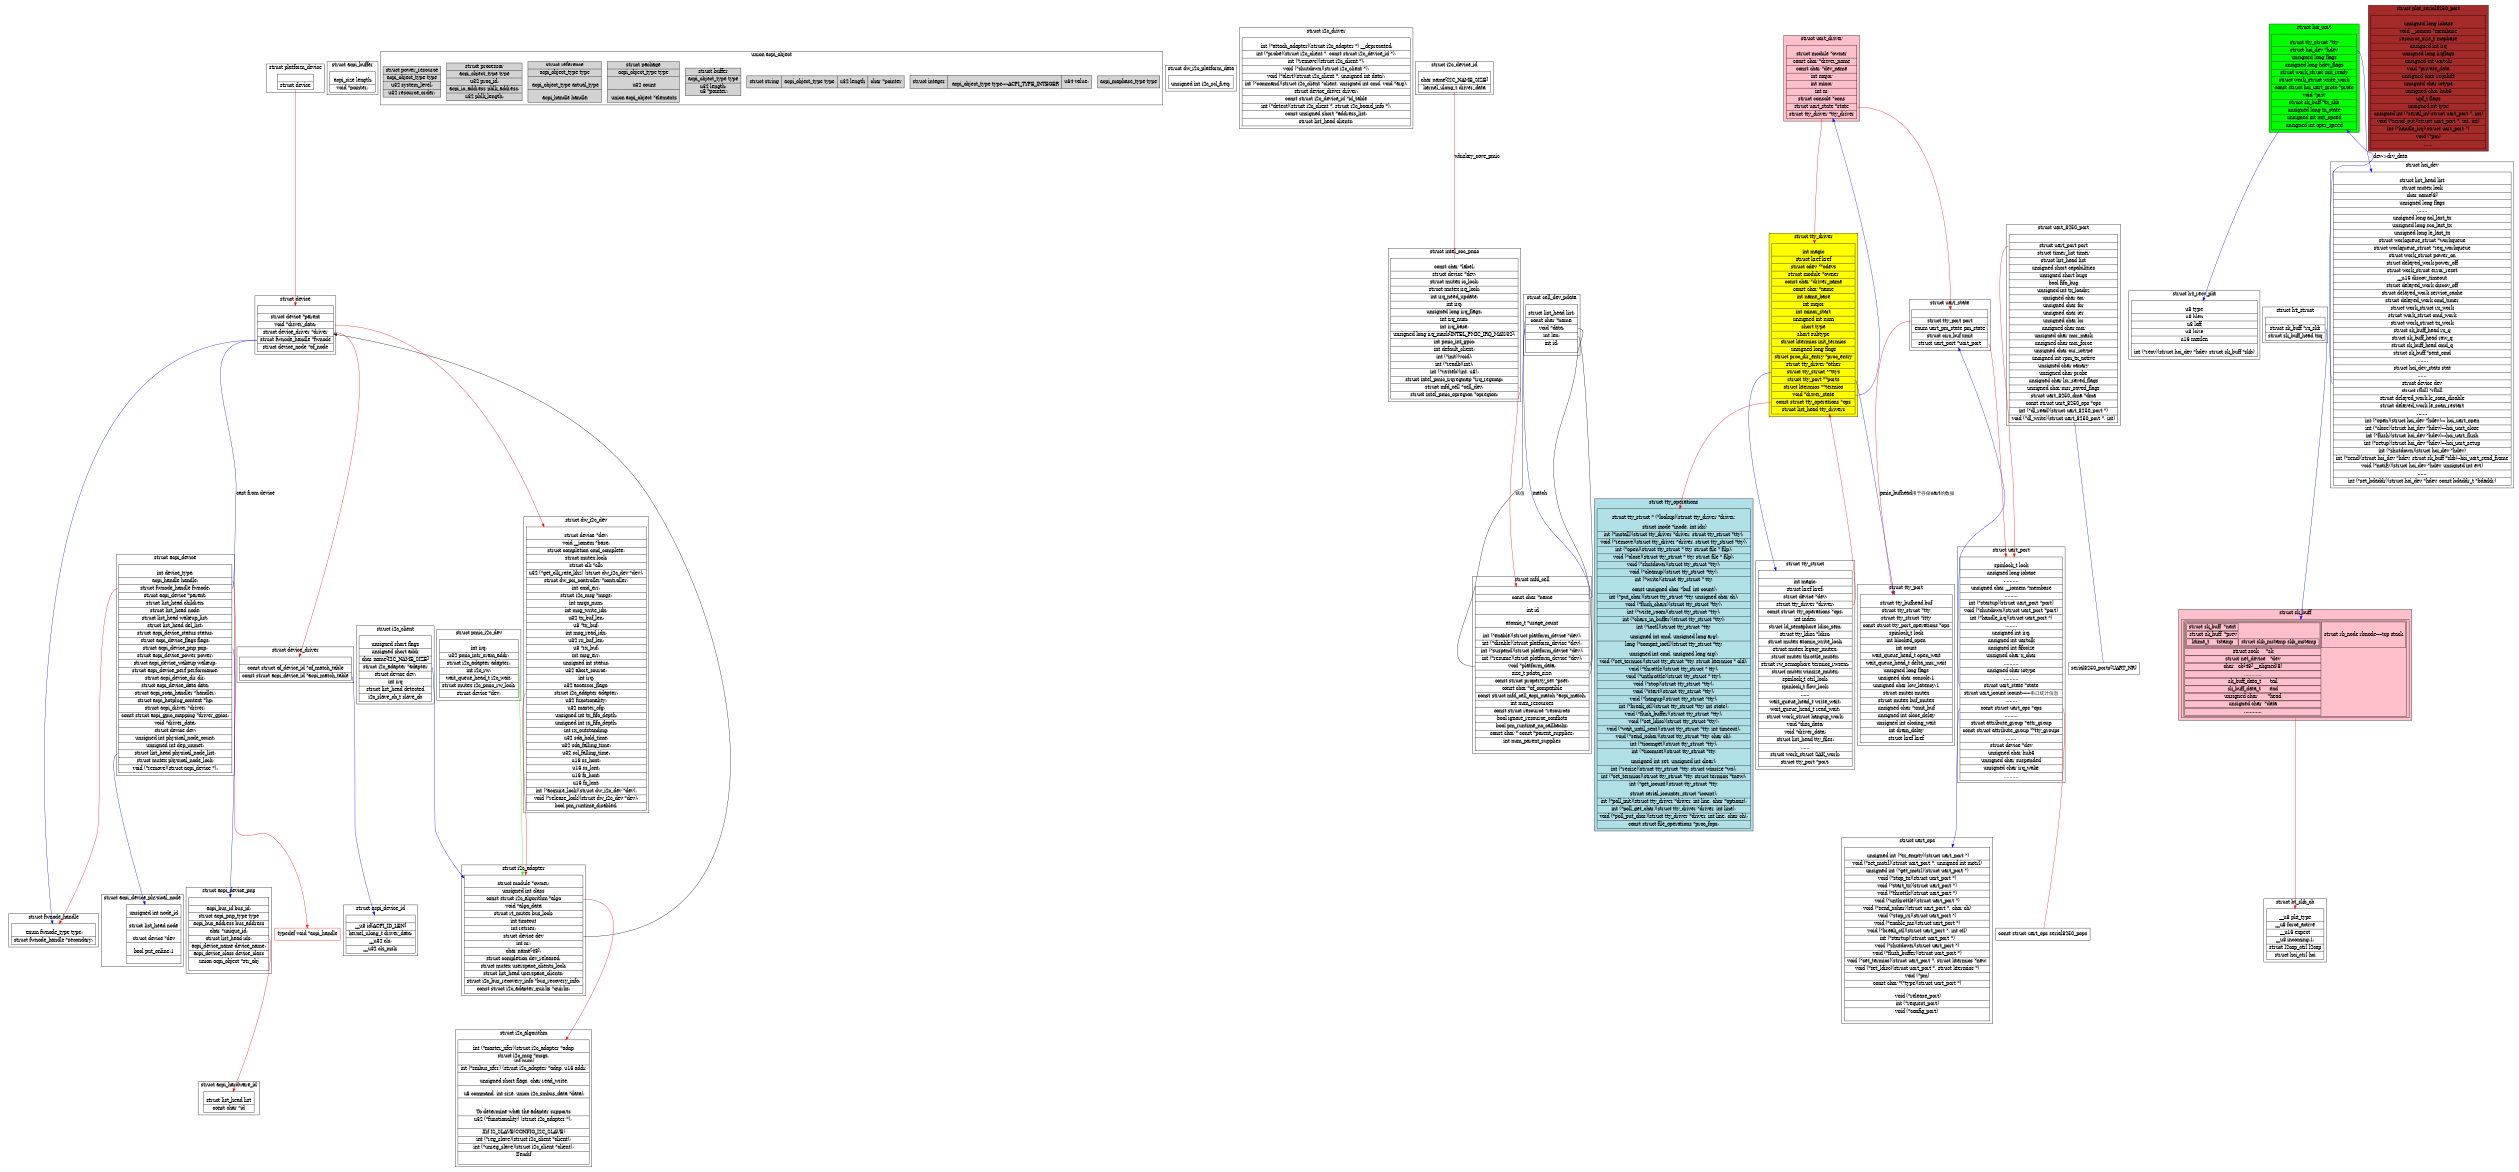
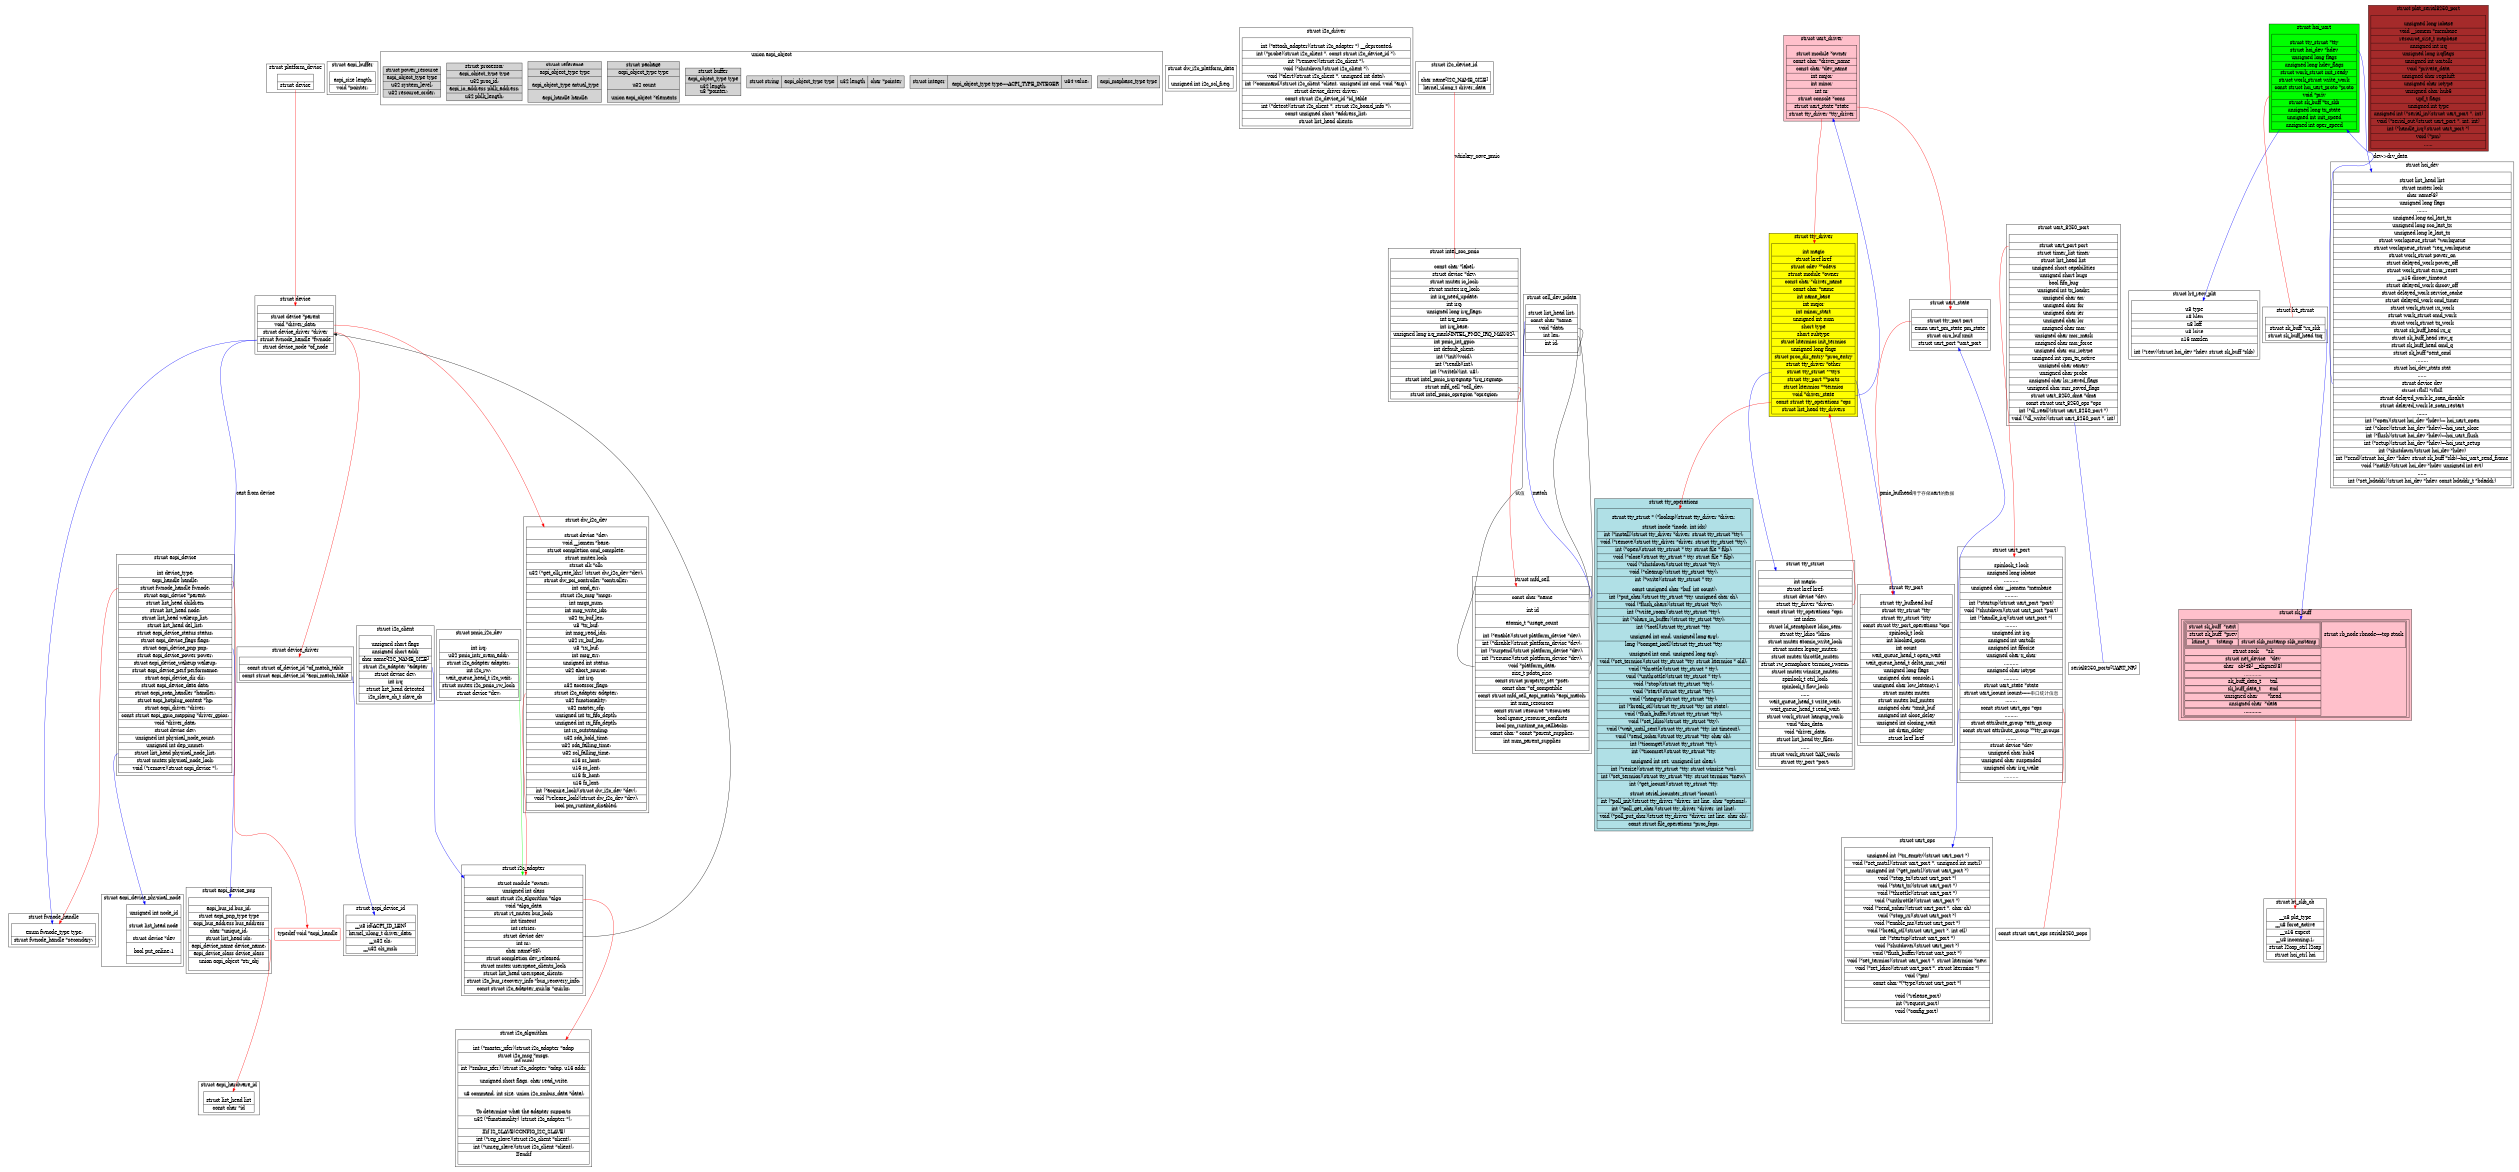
edge "struct tty_struct *tty" -- "struct sk_buff *rx_skb": added
edge "struct tty_port port" -> "spinlock_t lock": removed
